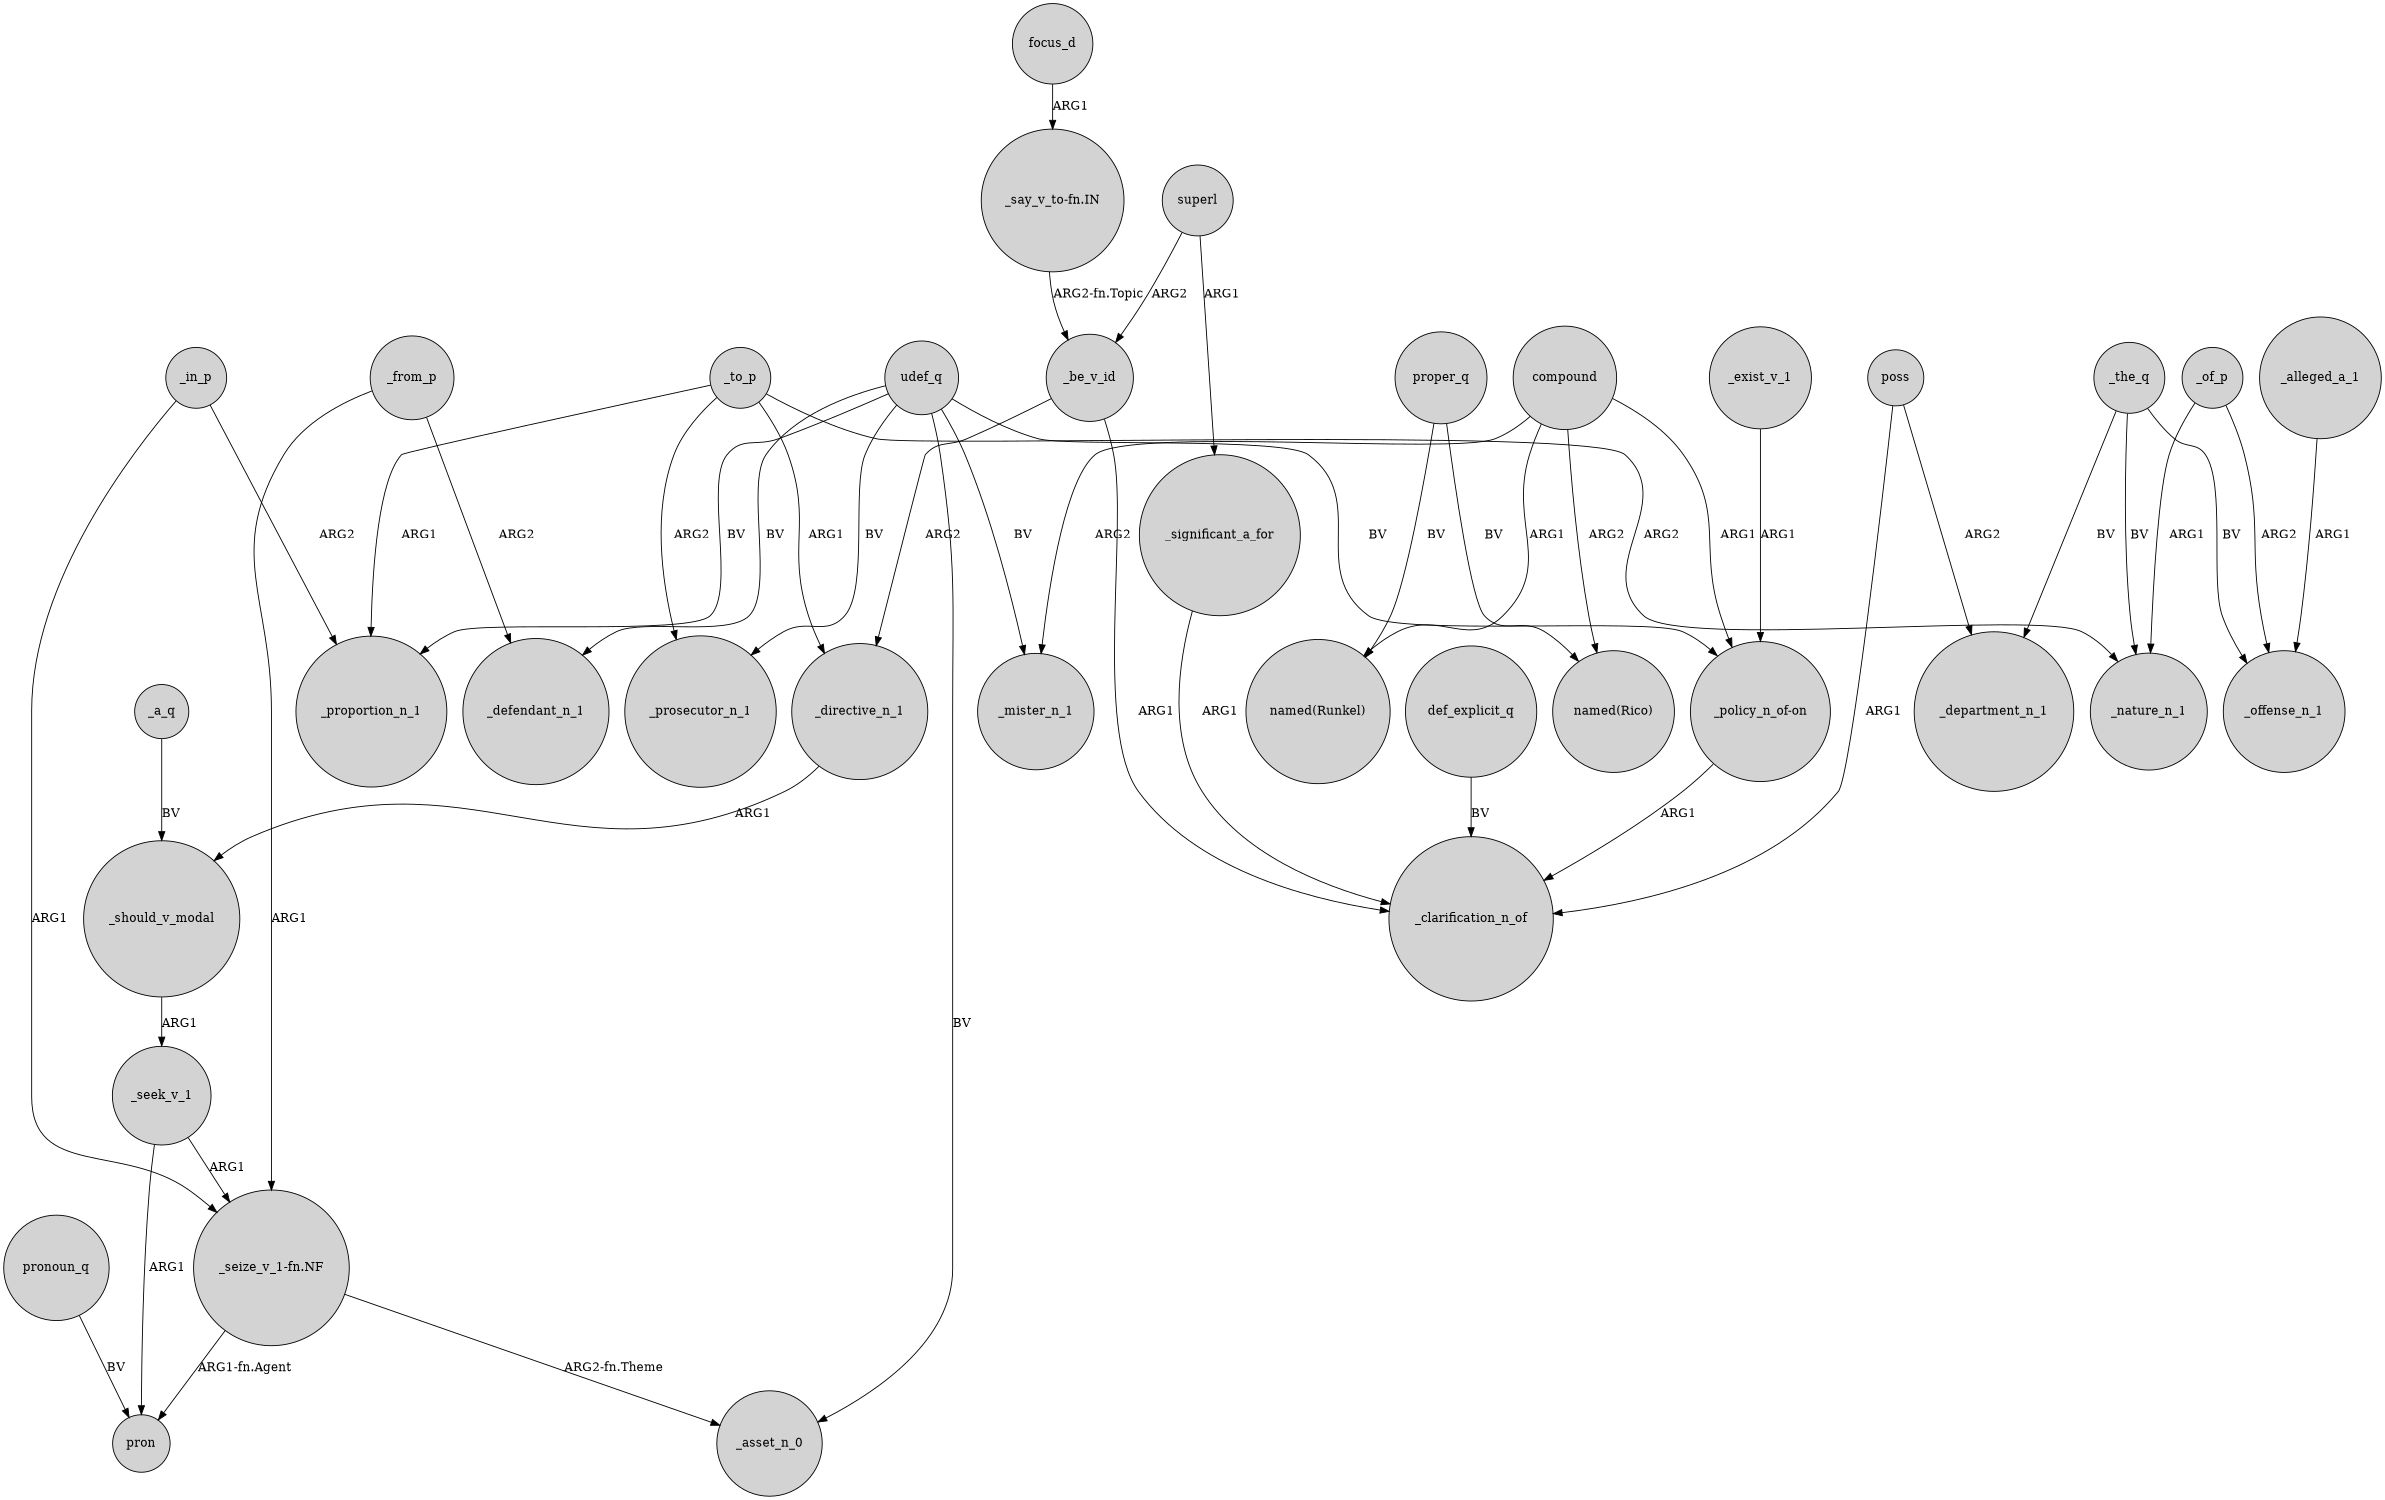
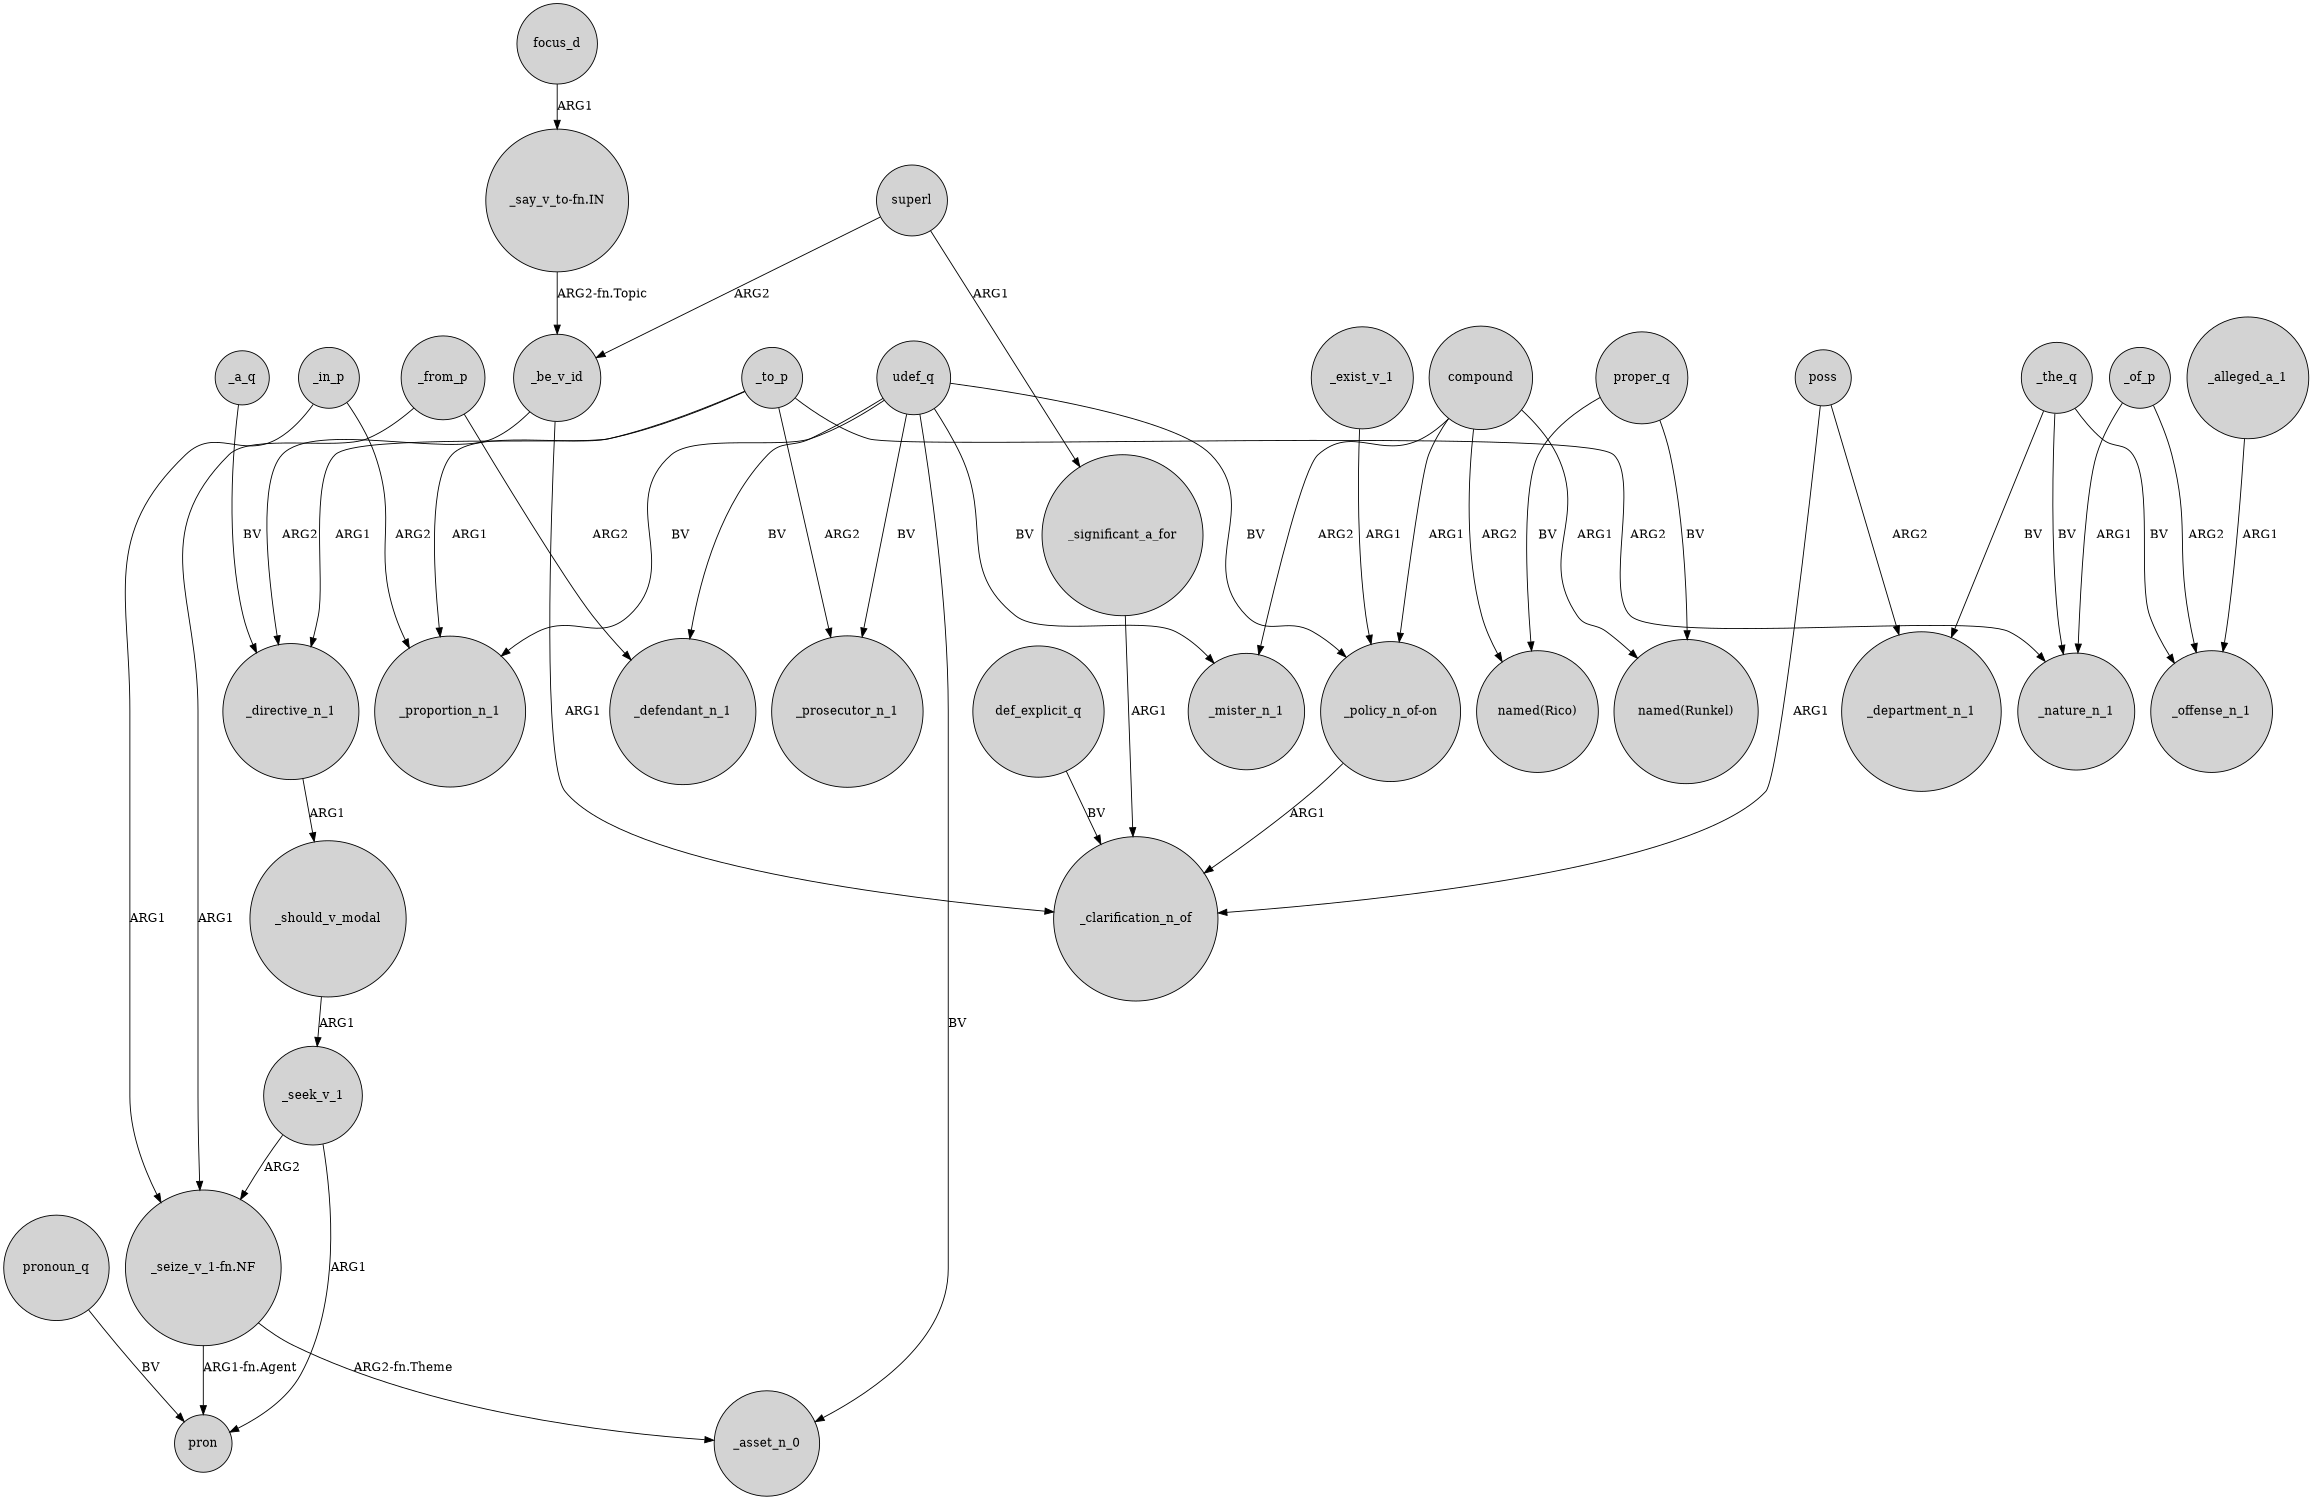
edge "_a_q" -> "_should_v_modal": now "_a_q" -> "_directive_n_1"
edge "_seek_v_1" -> "_seize_v_1-fn.NF": label "ARG1" -> "ARG2"
